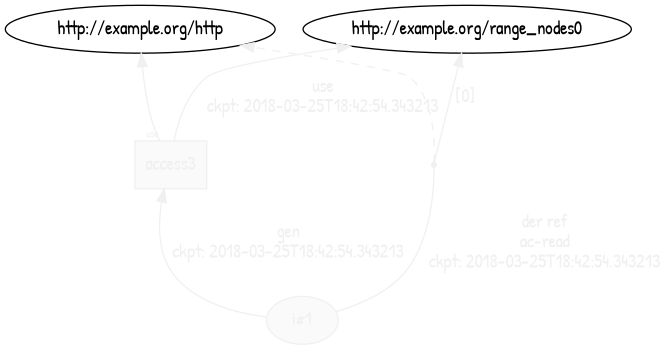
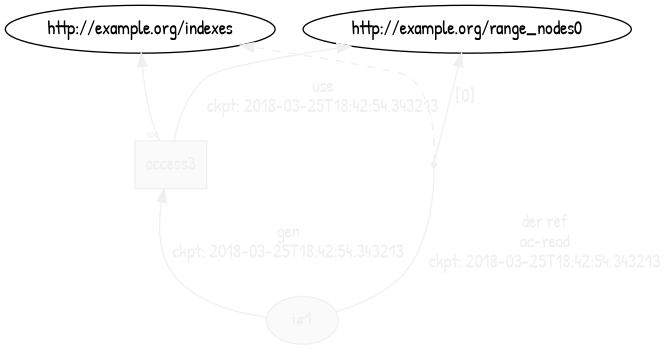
node "http://example.org/http": label "http://example.org/http" -> "http://example.org/indexes"
